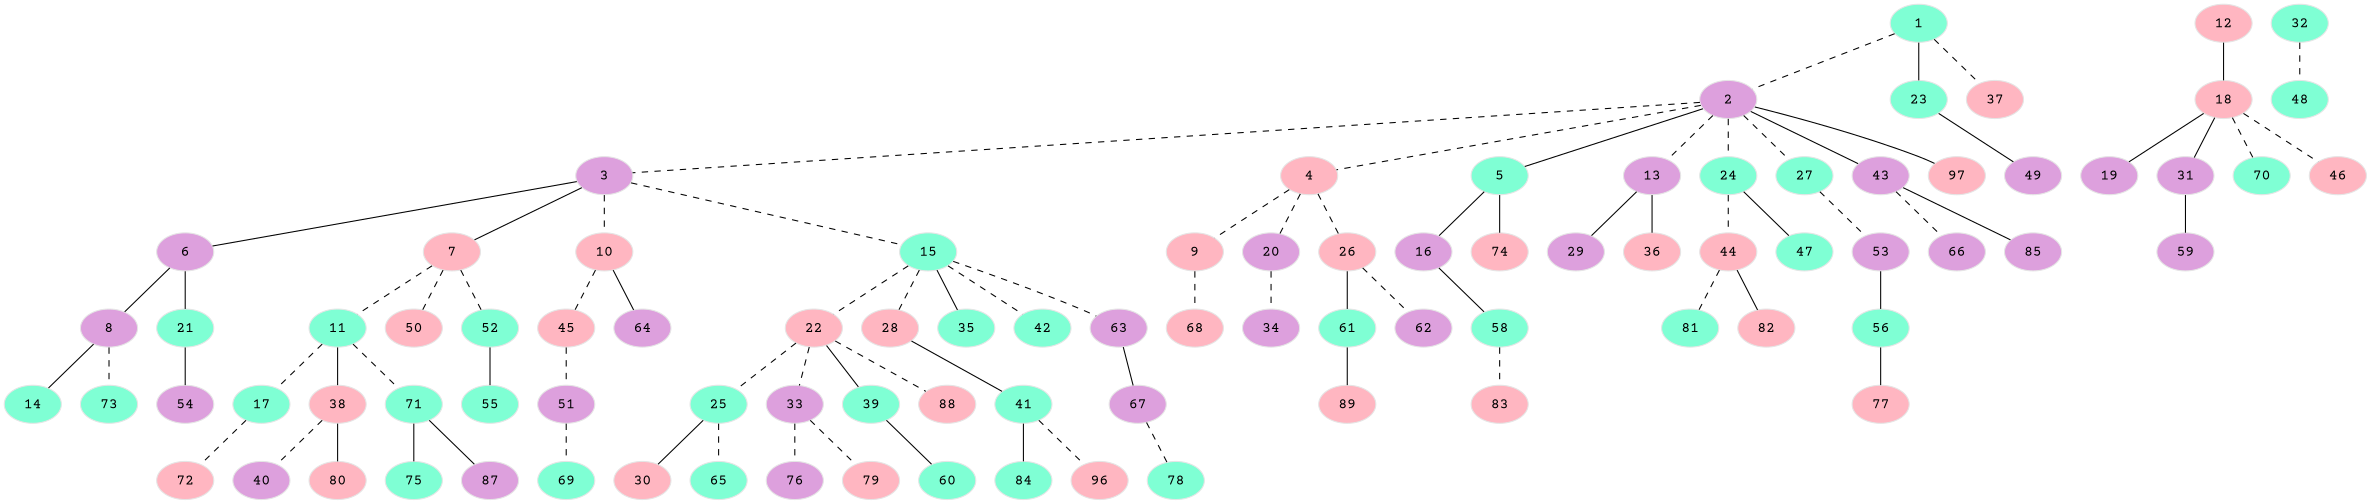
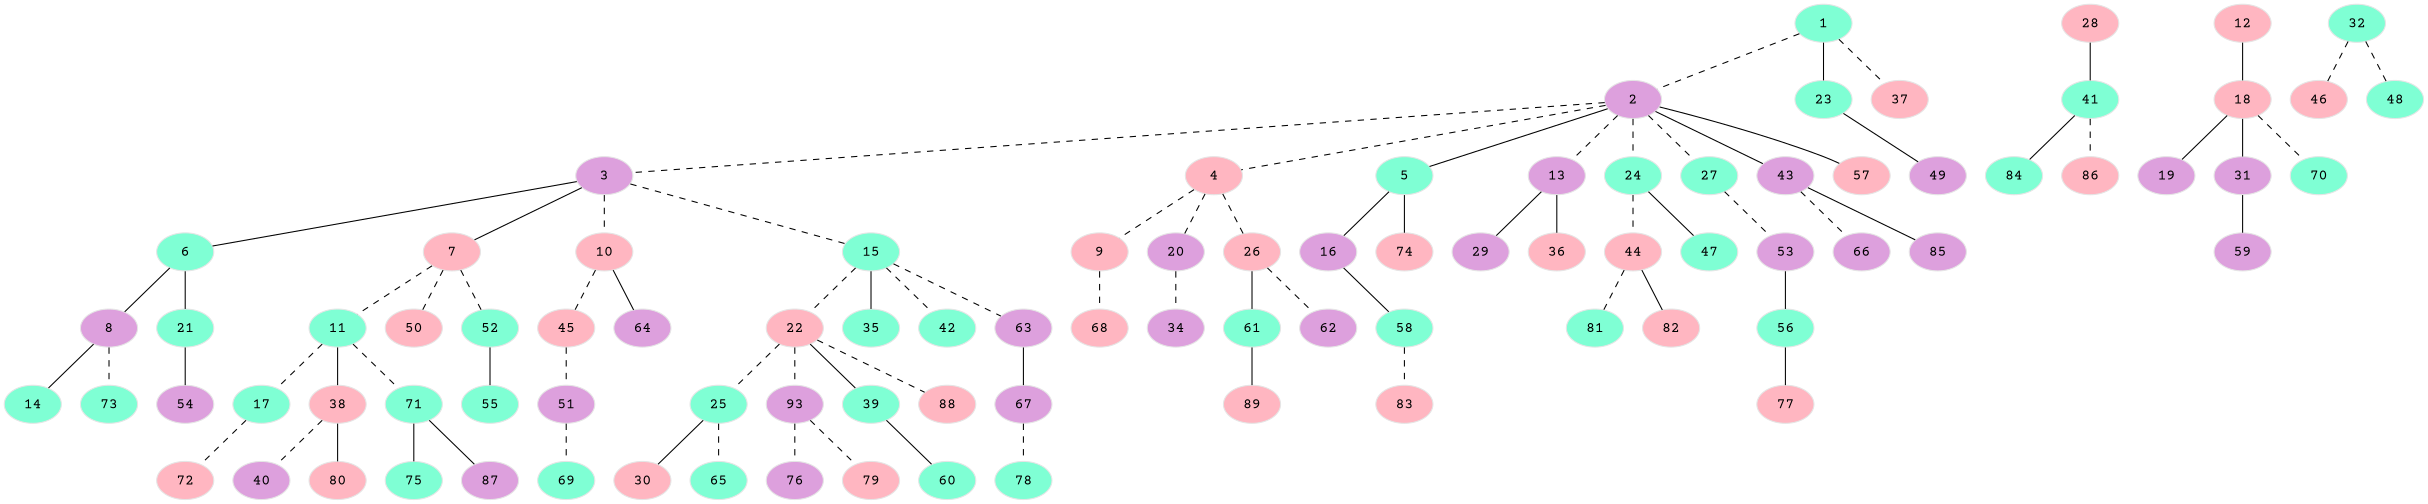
edge "18" -- "46": now "32" -- "46"
node "97": label "97" -> "57"
node "6": fillcolor plum -> aquamarine
edge "15" -- "28": removed
node "33": label "33" -> "93"
node "96": label "96" -> "86"
